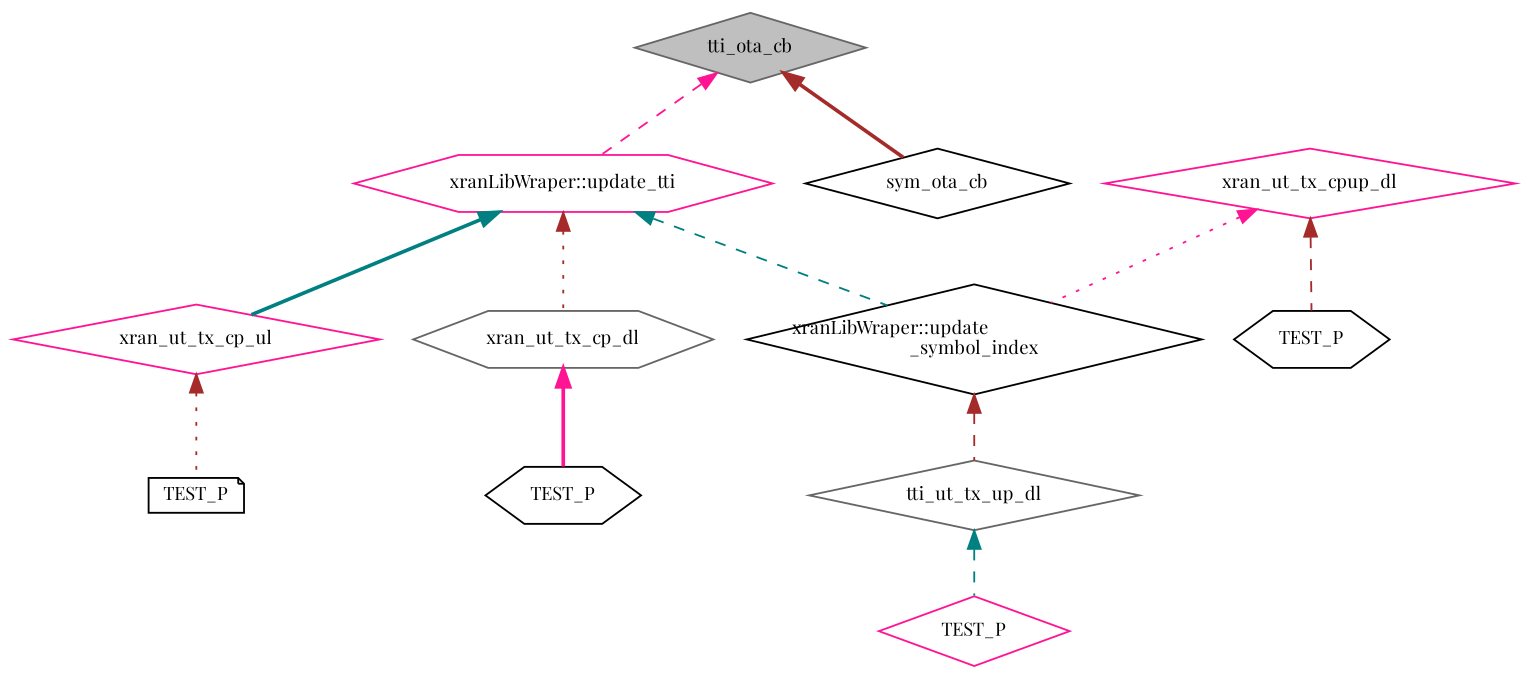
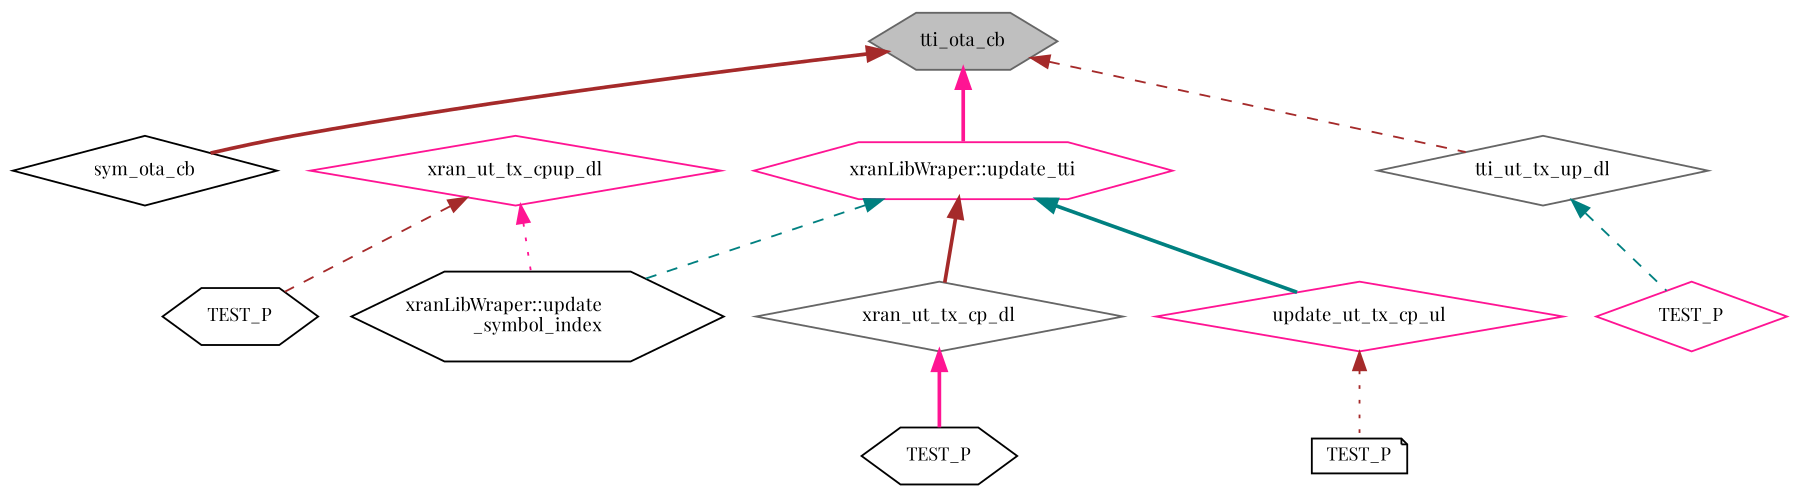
node "tti_ota_cb": shape diamond -> hexagon
edge "xranLibWraper::update_tti" -> "tti_ota_cb": style dashed -> bold
edge "xran_ut_tx_cp_dl" -> "xranLibWraper::update_tti": style dotted -> bold
node "xran_ut_tx_cp_ul": label "xran_ut_tx_cp_ul" -> "update_ut_tx_cp_ul"
node "xran_ut_tx_cp_dl": shape hexagon -> diamond
node "xranLibWraper::update _symbol_index": shape diamond -> hexagon
edge "tti_ut_tx_up_dl" -> "xranLibWraper::update _symbol_index": now "tti_ut_tx_up_dl" -> "tti_ota_cb"
